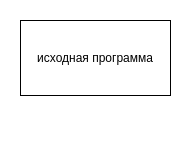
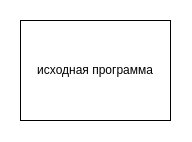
node "исходная программа": size 150x75 -> 150x100
